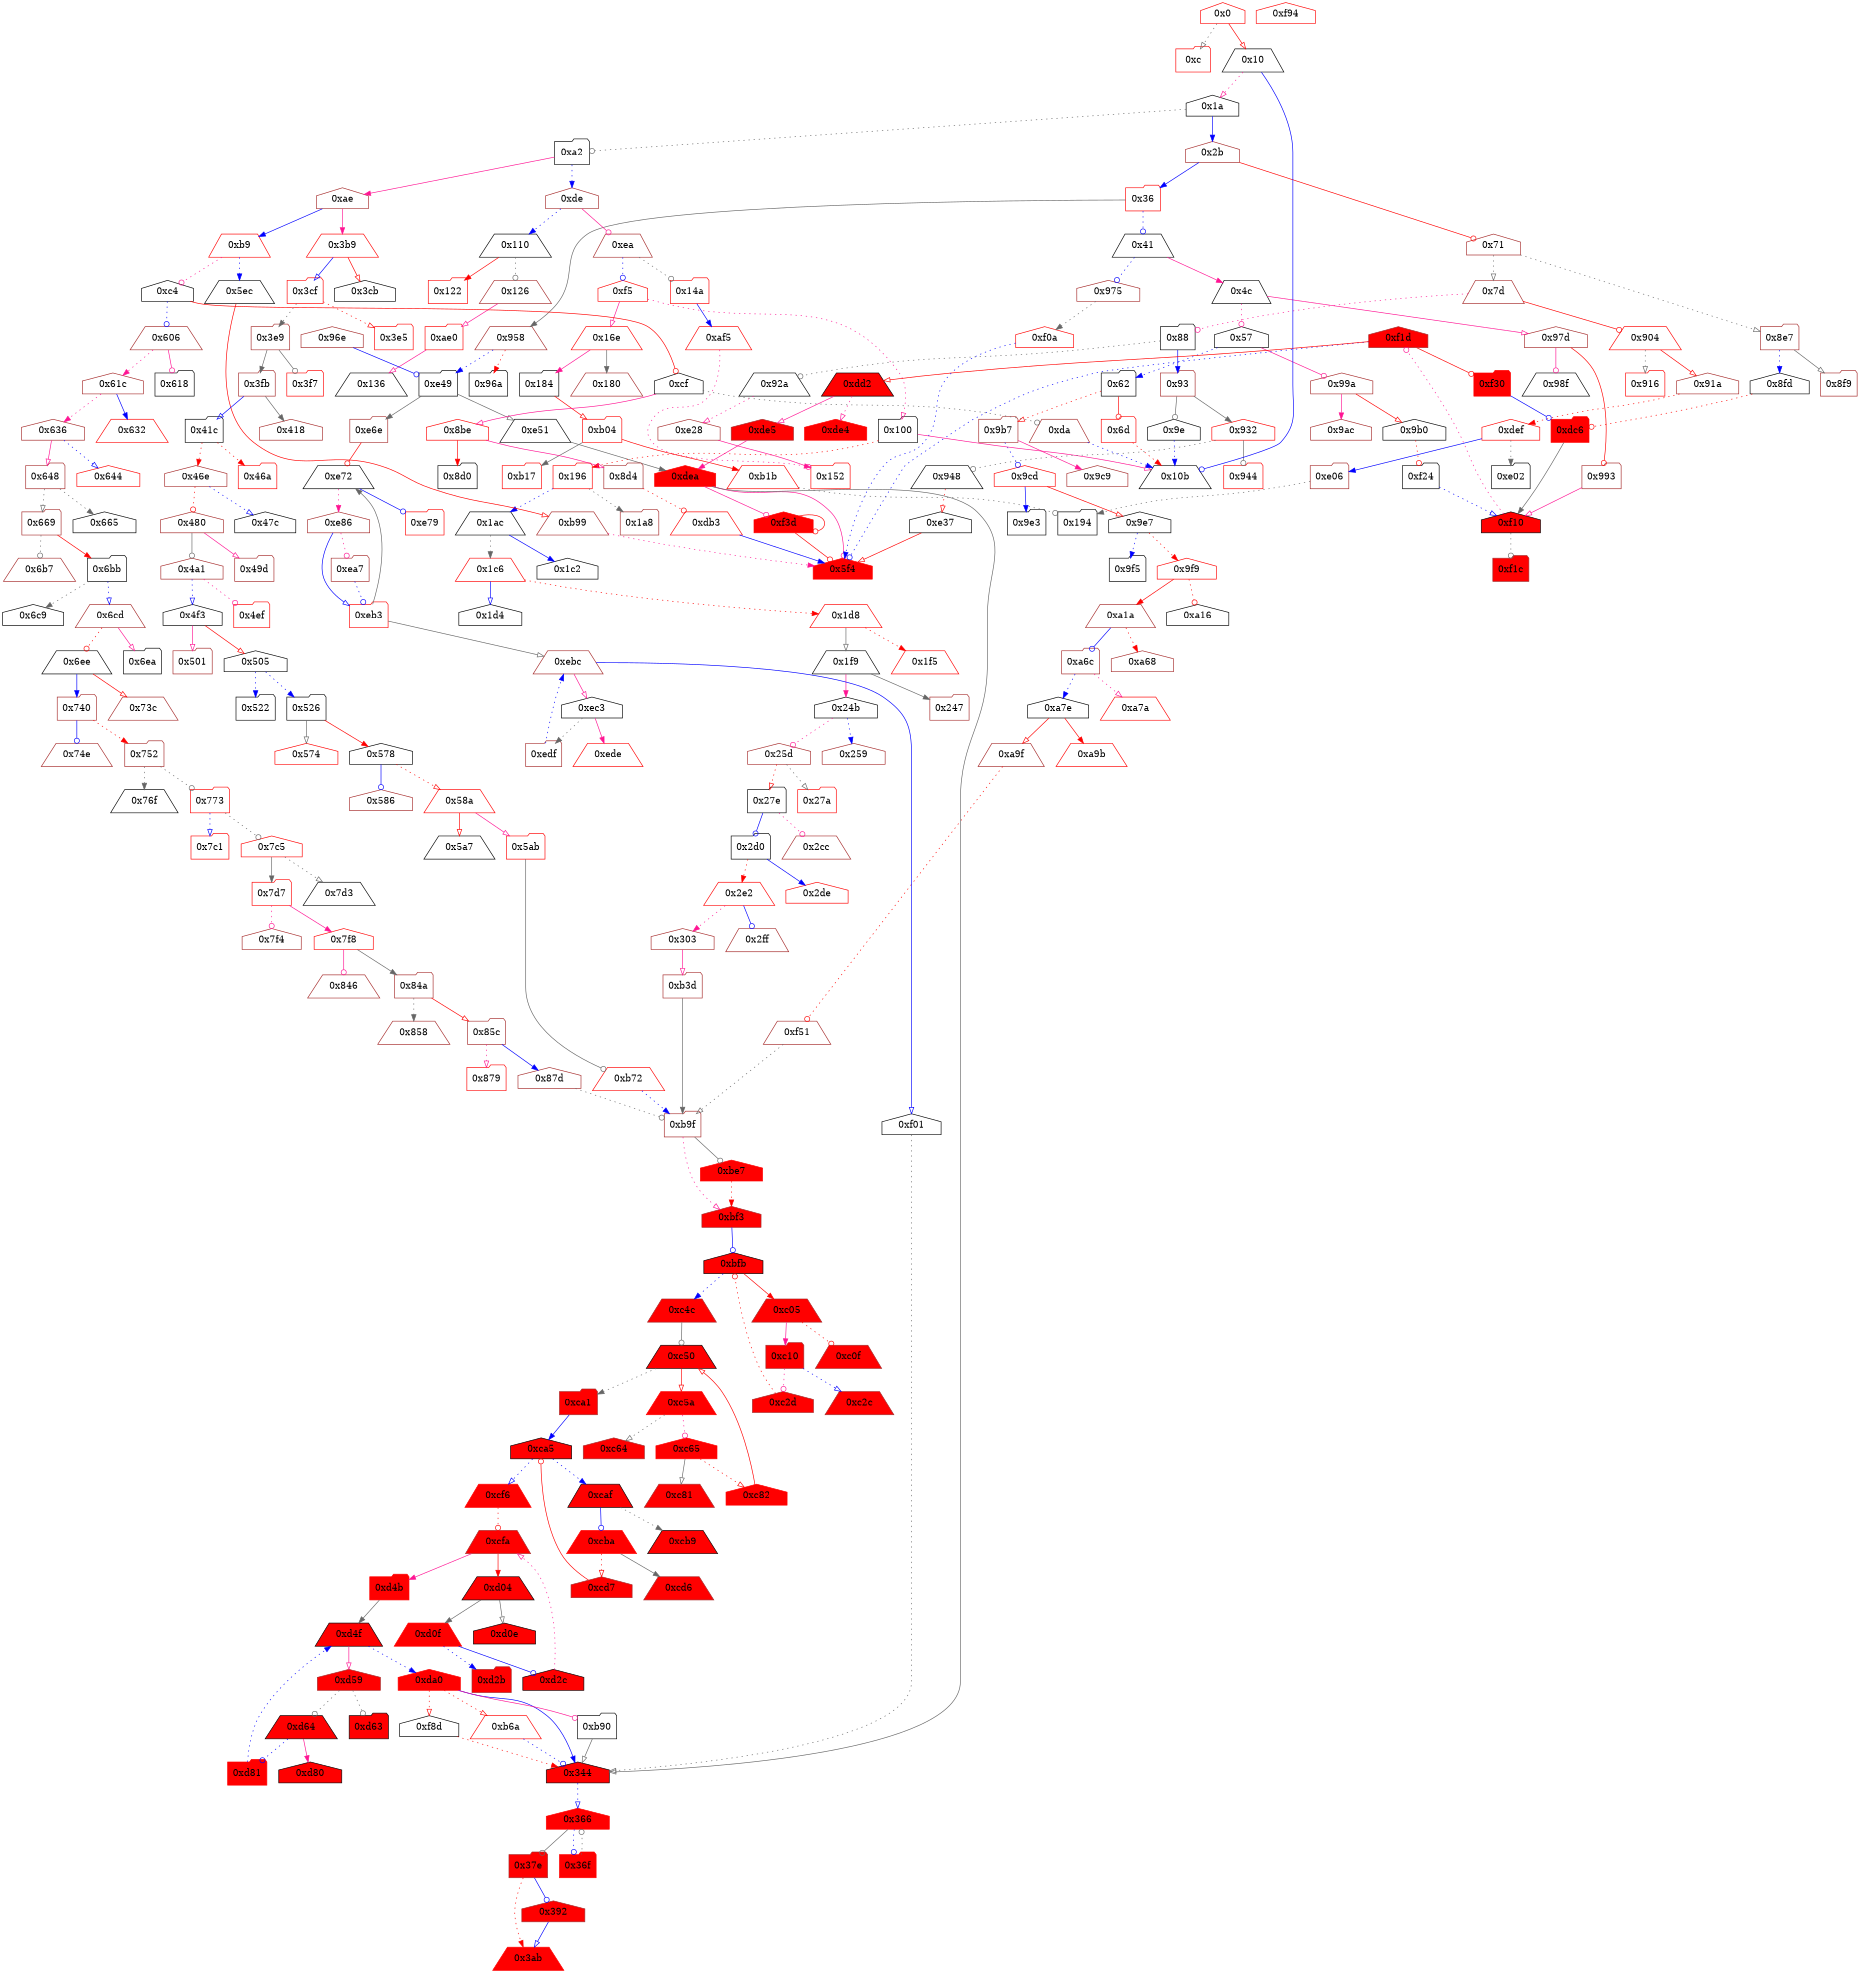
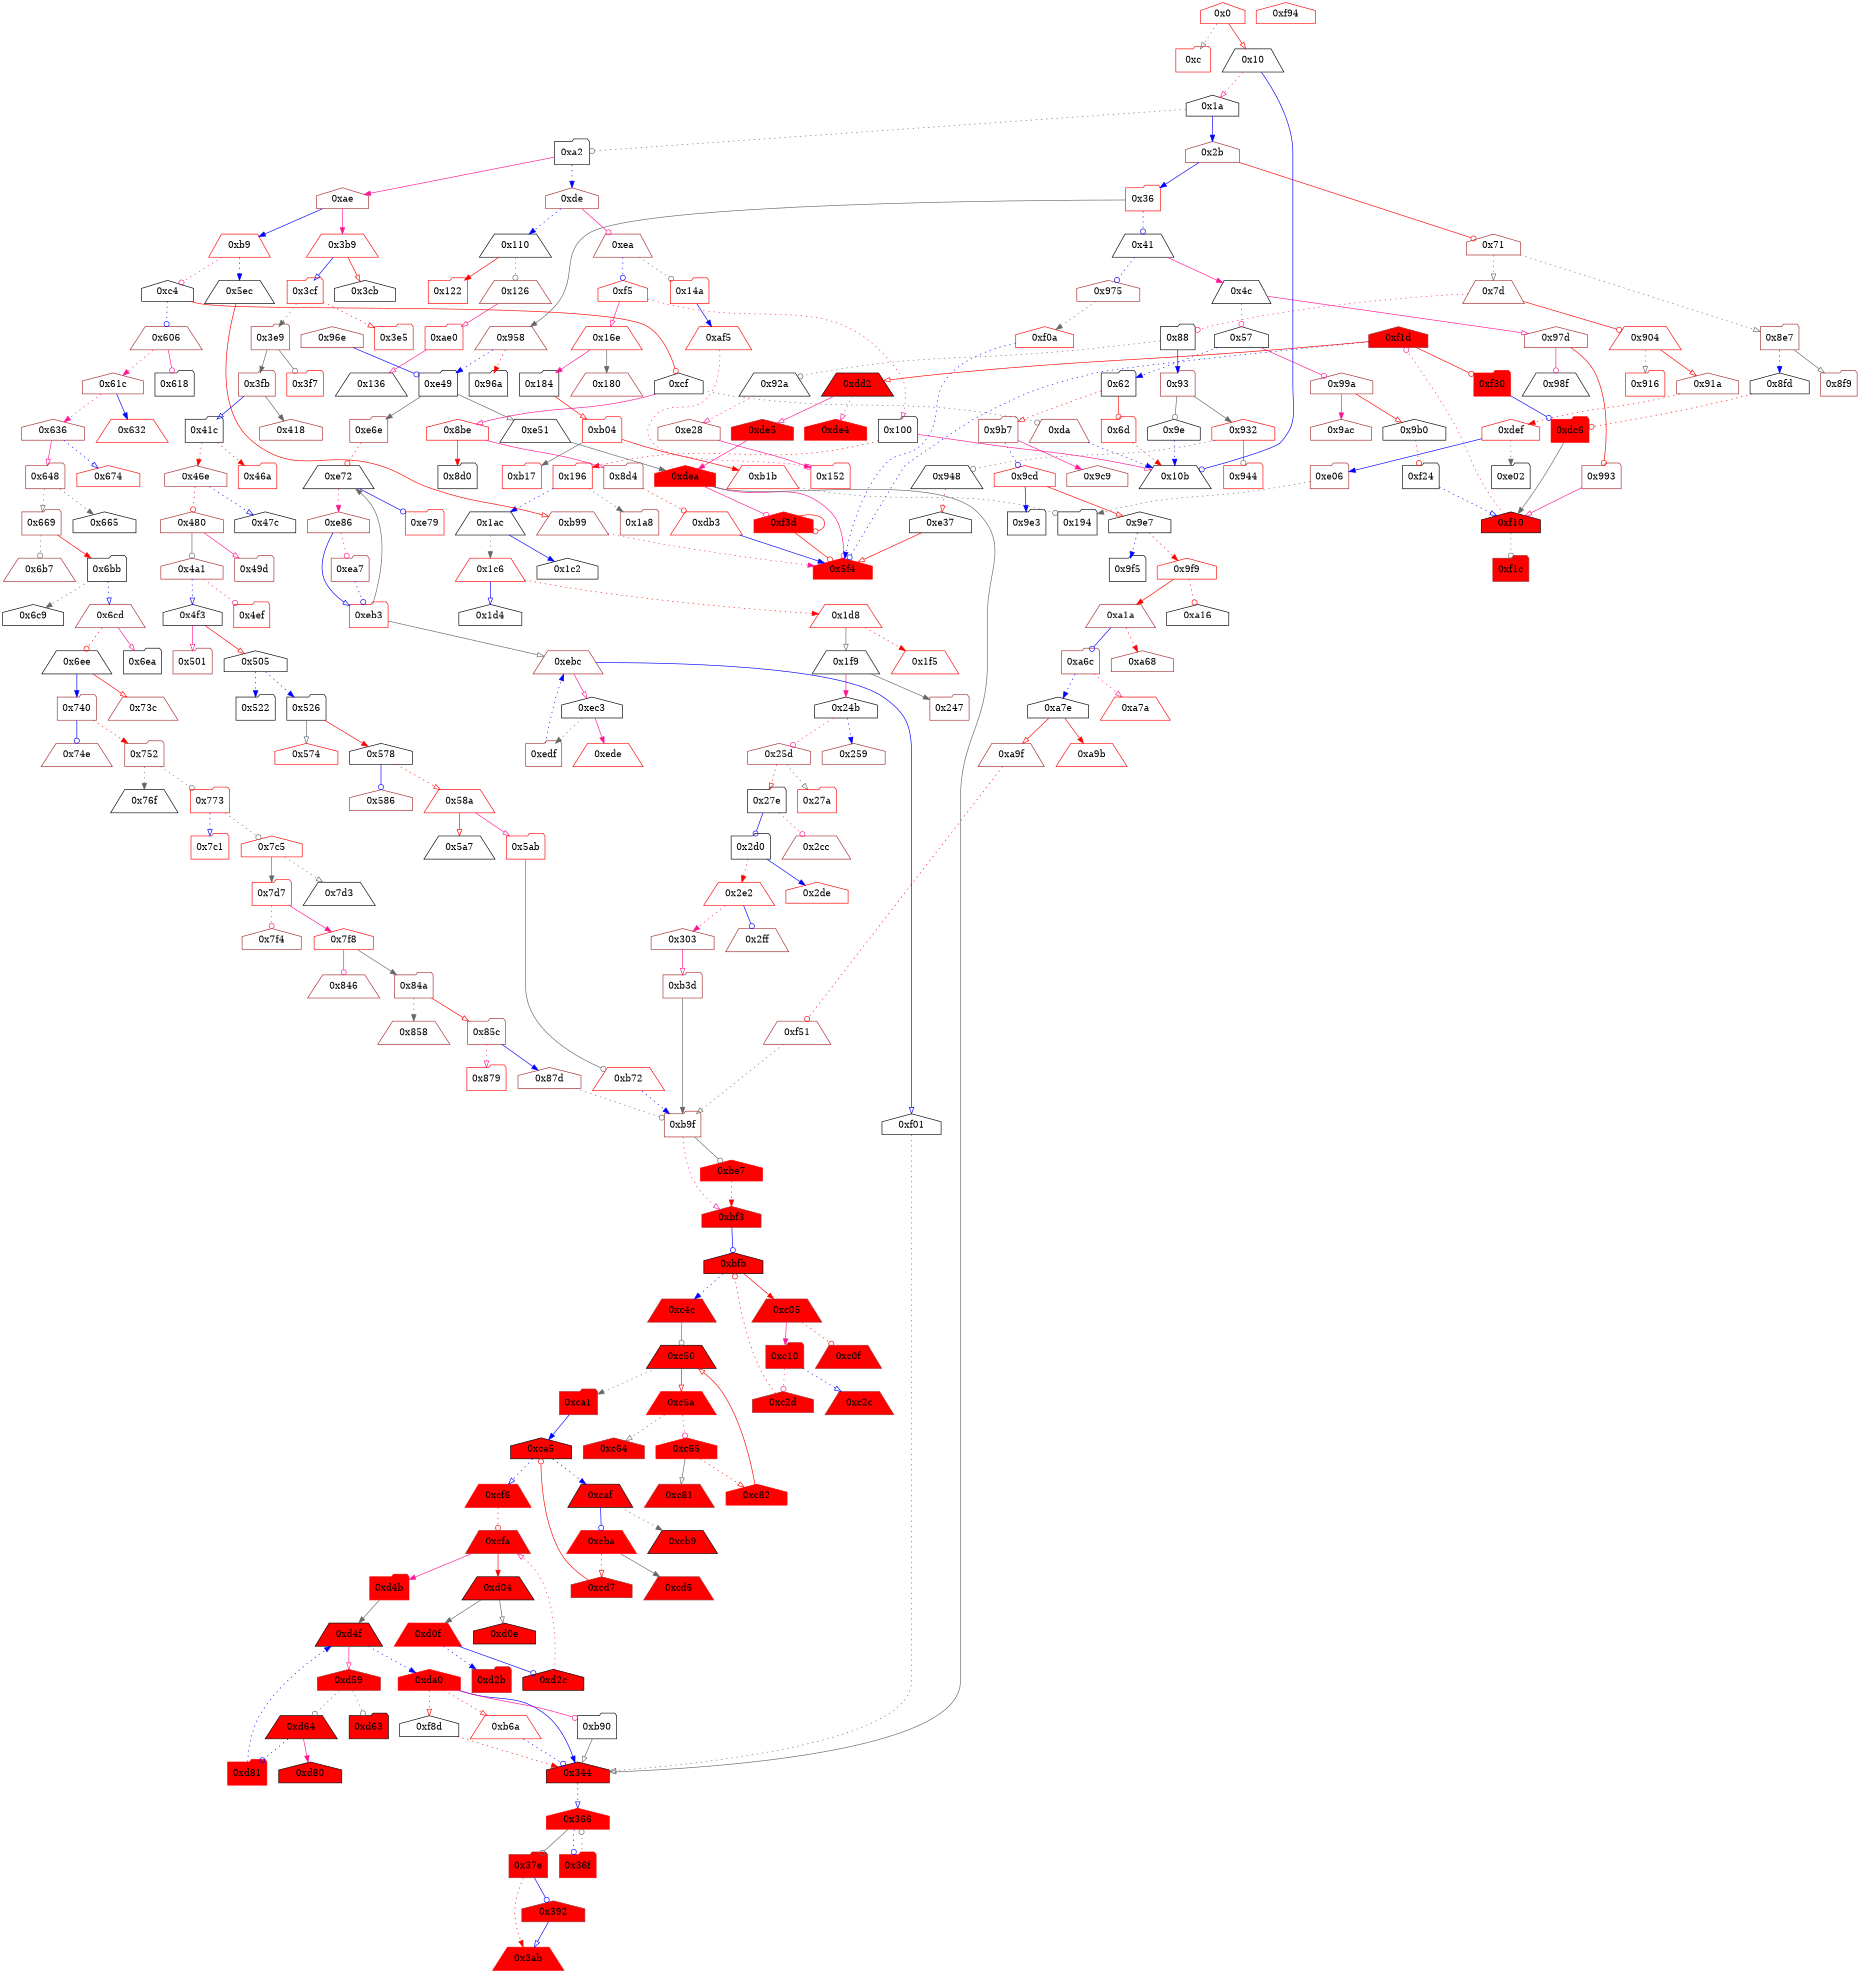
edge "0xe6e" -> "0xe72": style solid -> dotted
node "0x644": label "0x644" -> "0x674"
